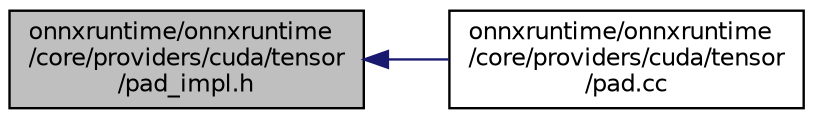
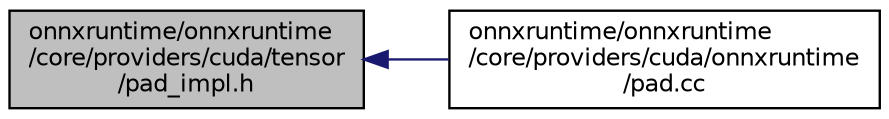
node "onnxruntime/onnxruntime /core/providers/cuda/tensor /pad.cc": label "onnxruntime/onnxruntime /core/providers/cuda/tensor /pad.cc" -> "onnxruntime/onnxruntime /core/providers/cuda/onnxruntime /pad.cc"
